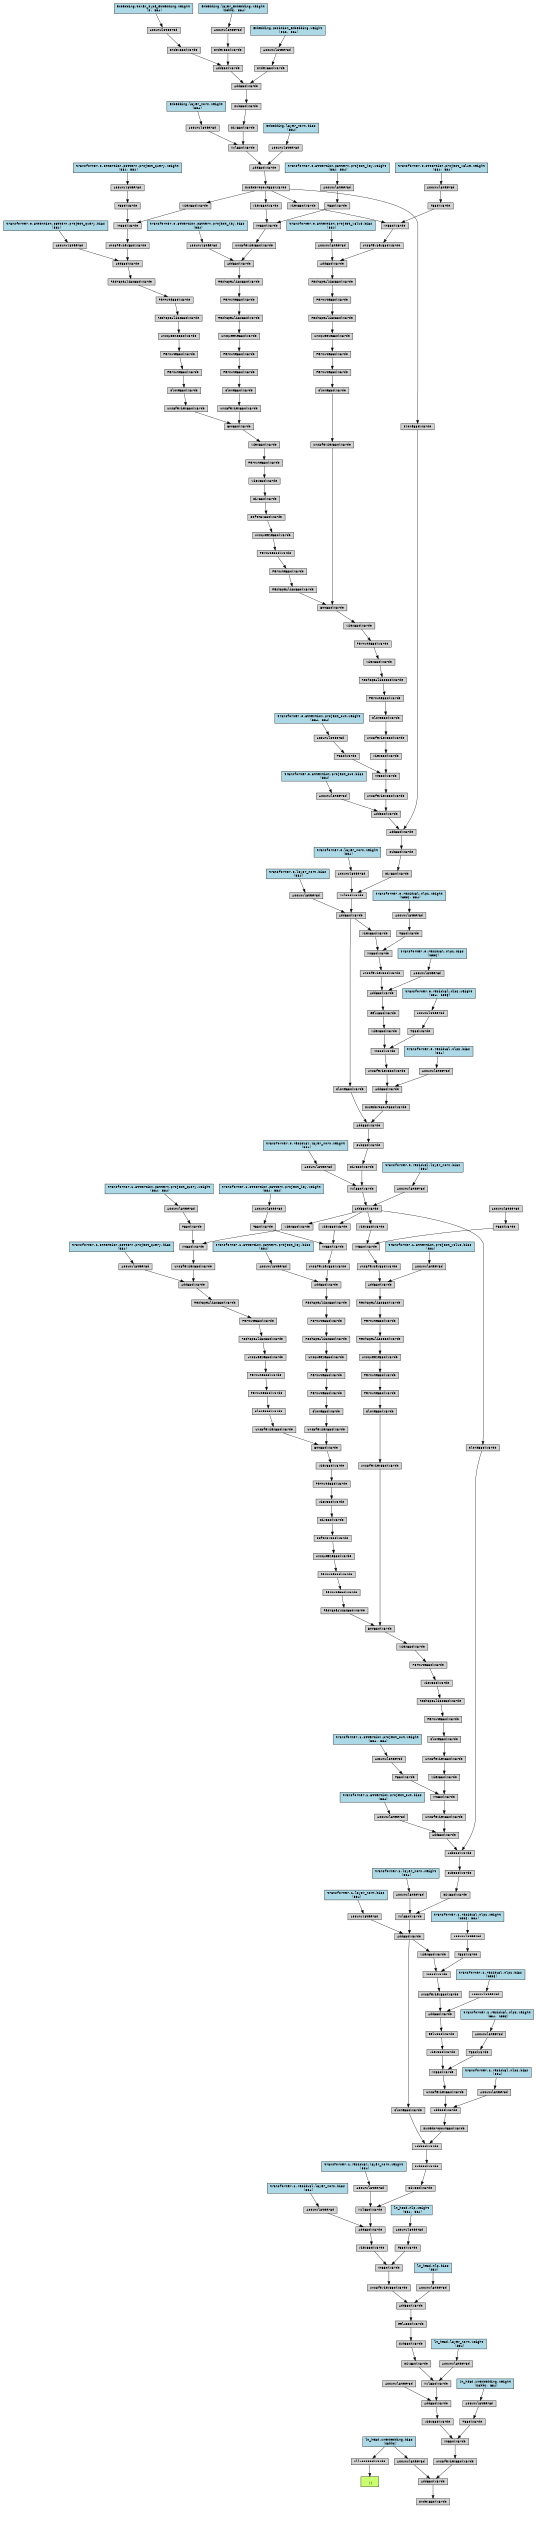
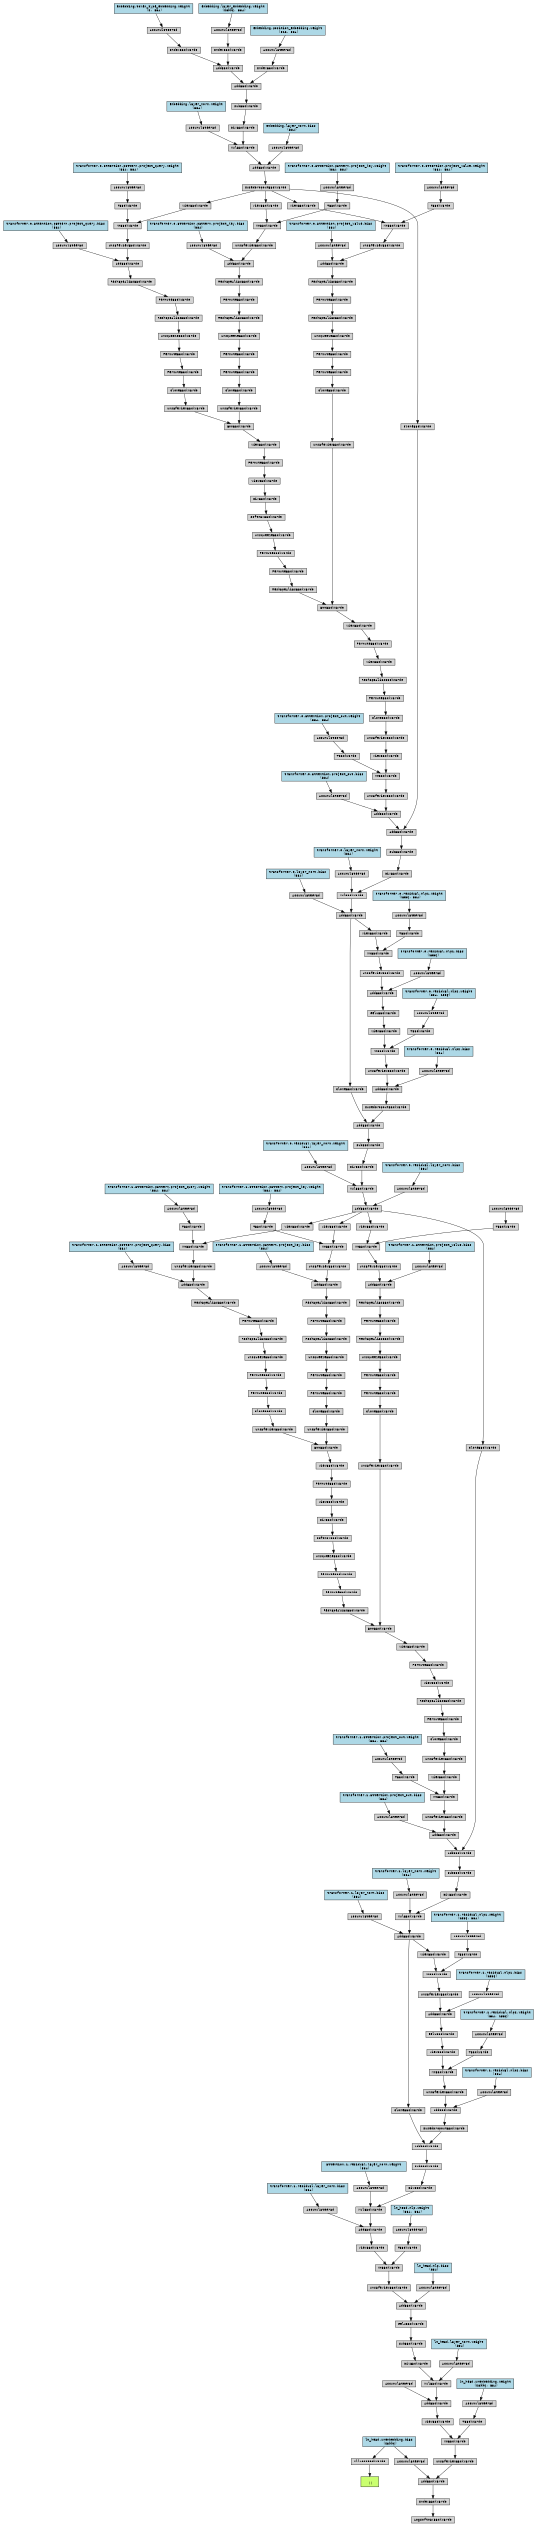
node "transformer.1.residual.layer_norm.weight (384)": label "transformer.1.residual.layer_norm.weight (384)" -> "attention.1.residual.layer_norm.weight (384)"
node "LogSoftmaxBackward0": added
